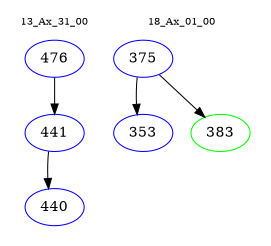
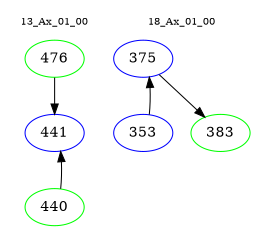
cluster "13_Ax_31_00": label "13_Ax_31_00" -> "13_Ax_01_00"
node "476": color blue -> green
edge "375" -> "353": reversed
edge "441" -> "440": reversed
node "440": color blue -> green
